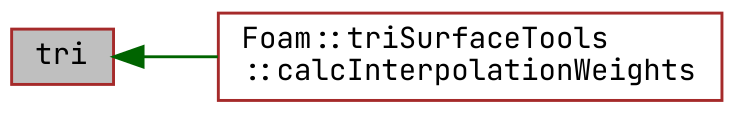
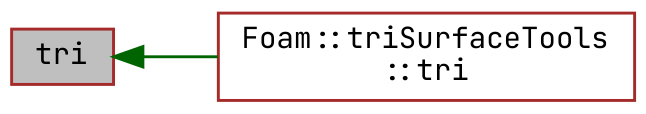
node "Foam::triSurfaceTools ::calcInterpolationWeights": label "Foam::triSurfaceTools ::calcInterpolationWeights" -> "Foam::triSurfaceTools ::tri"
